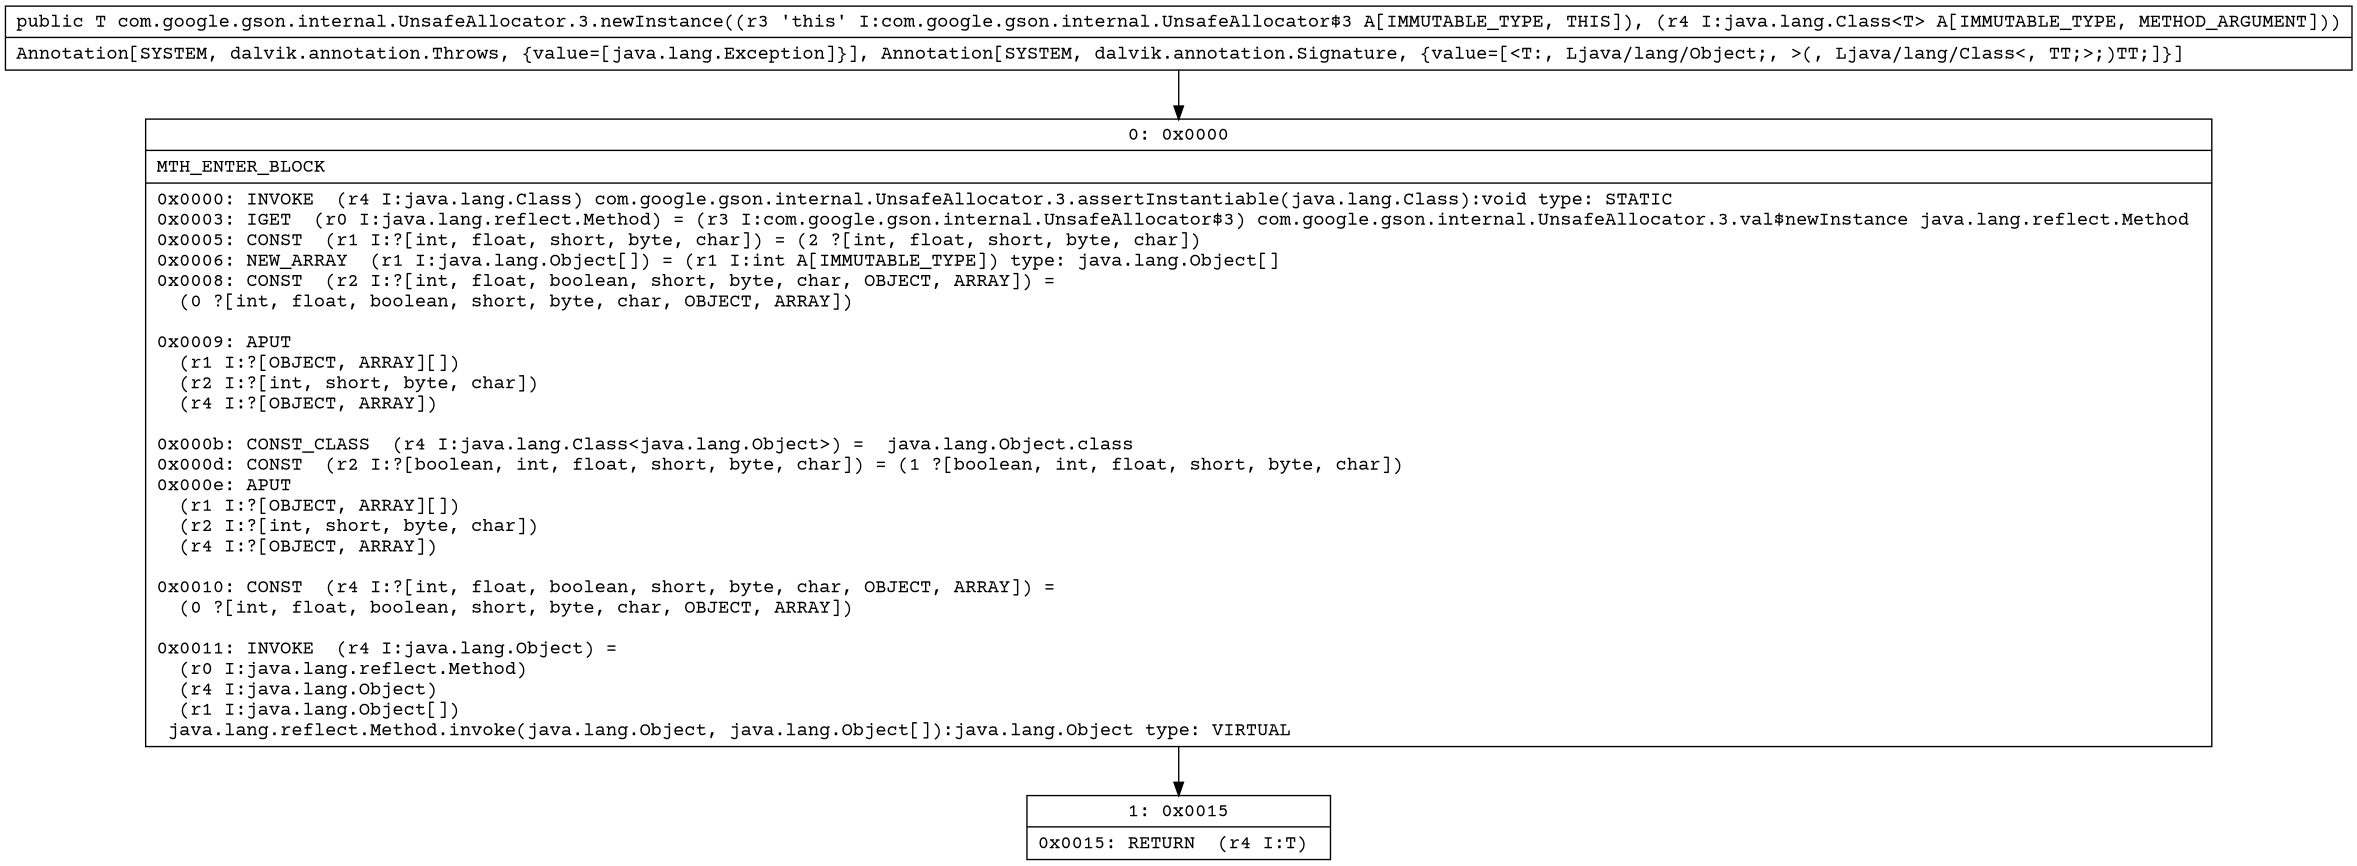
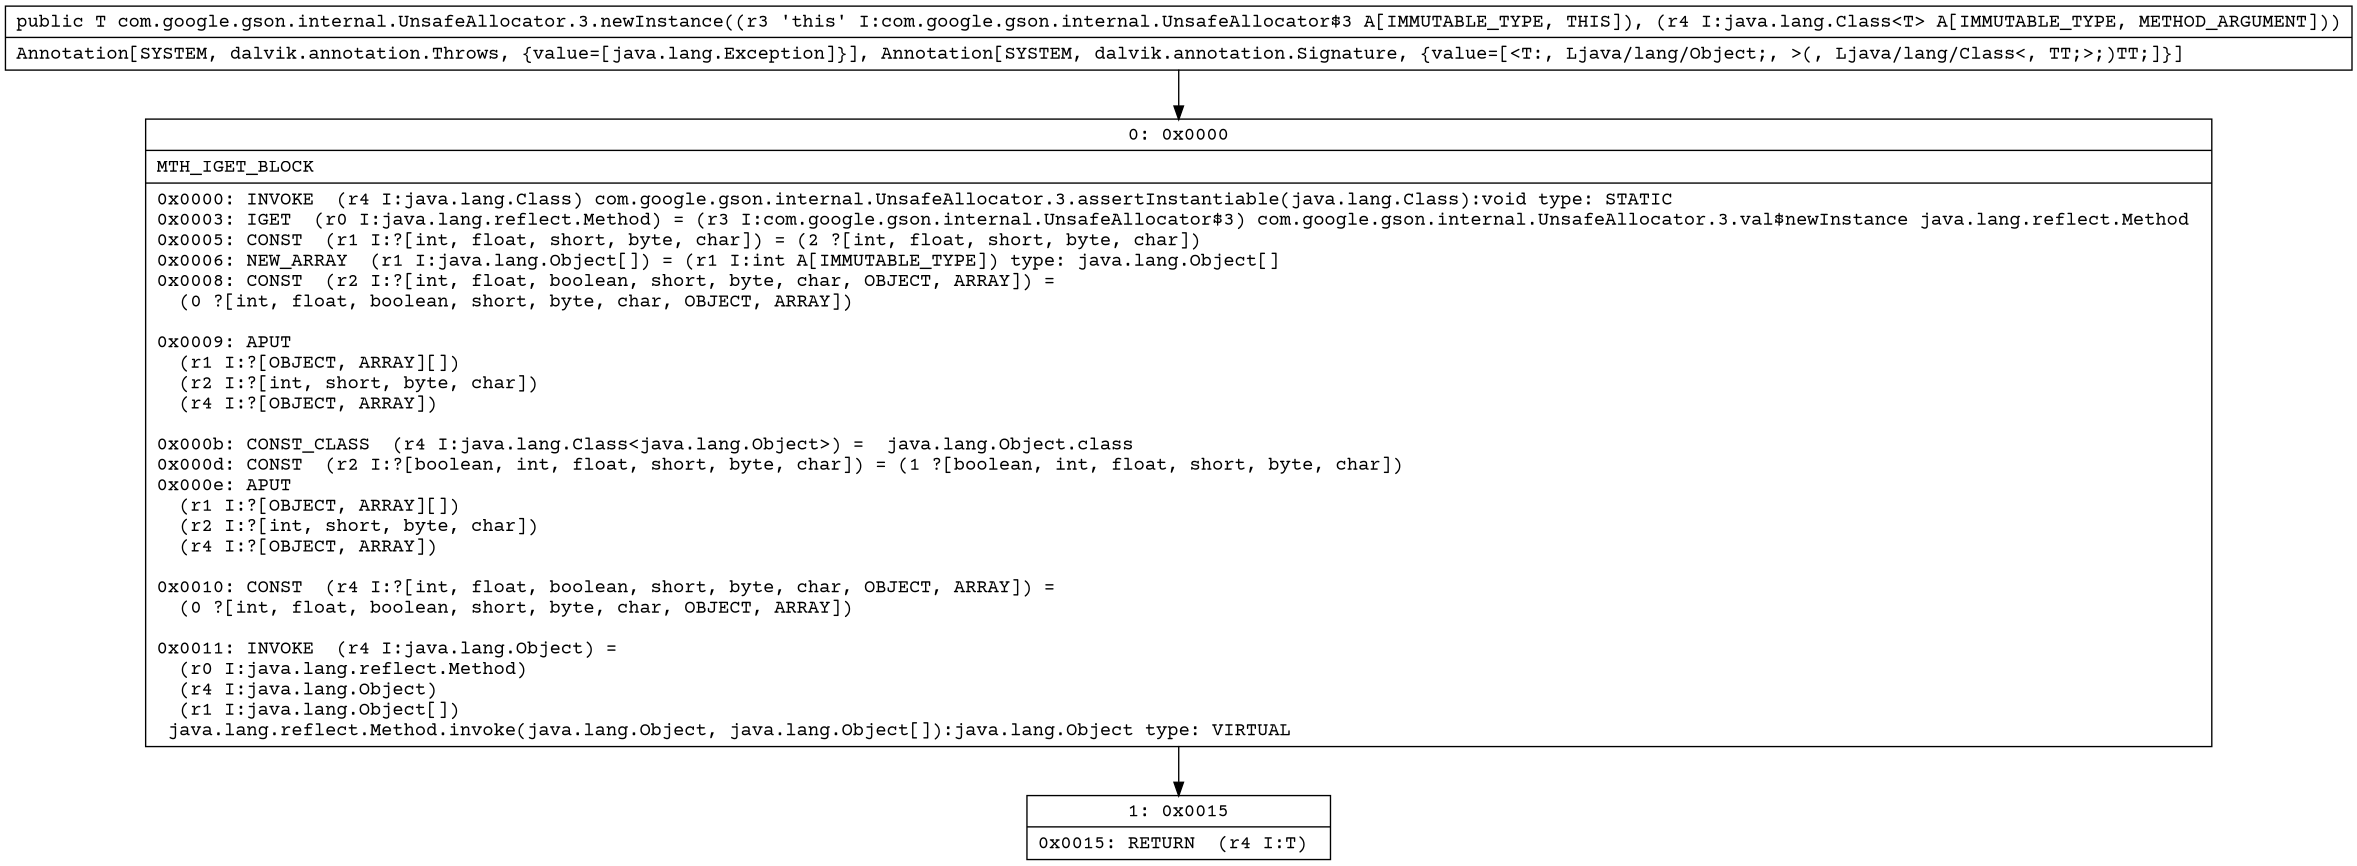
node "0: 0x0000": text "MTH_ENTER_BLOCK" -> "MTH_IGET_BLOCK"
